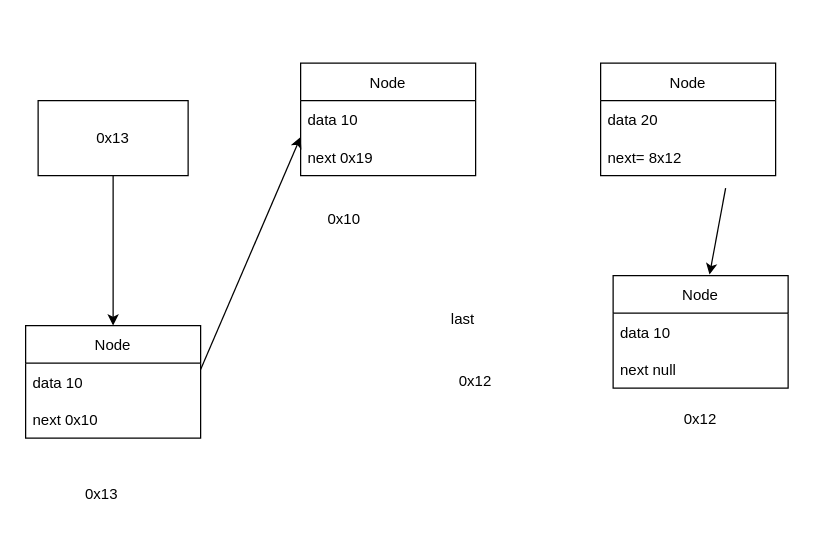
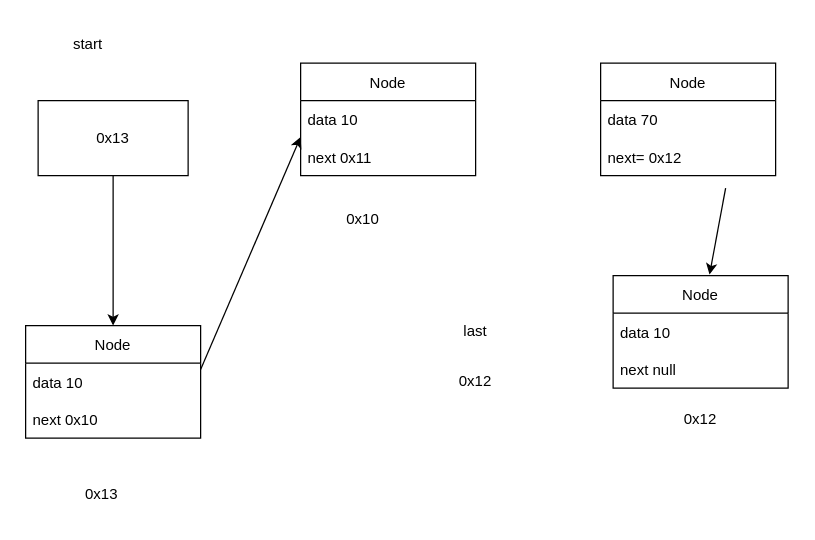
node "start": added
node "data 20": label "data 20" -> "data 70"
node "next 0x19": label "next 0x19" -> "next 0x11"
node "next= 8x12": label "next= 8x12" -> "next= 0x12"
node "0x10": moved (344, 219) -> (363, 219)
node "last": moved (463, 319) -> (476, 332)
